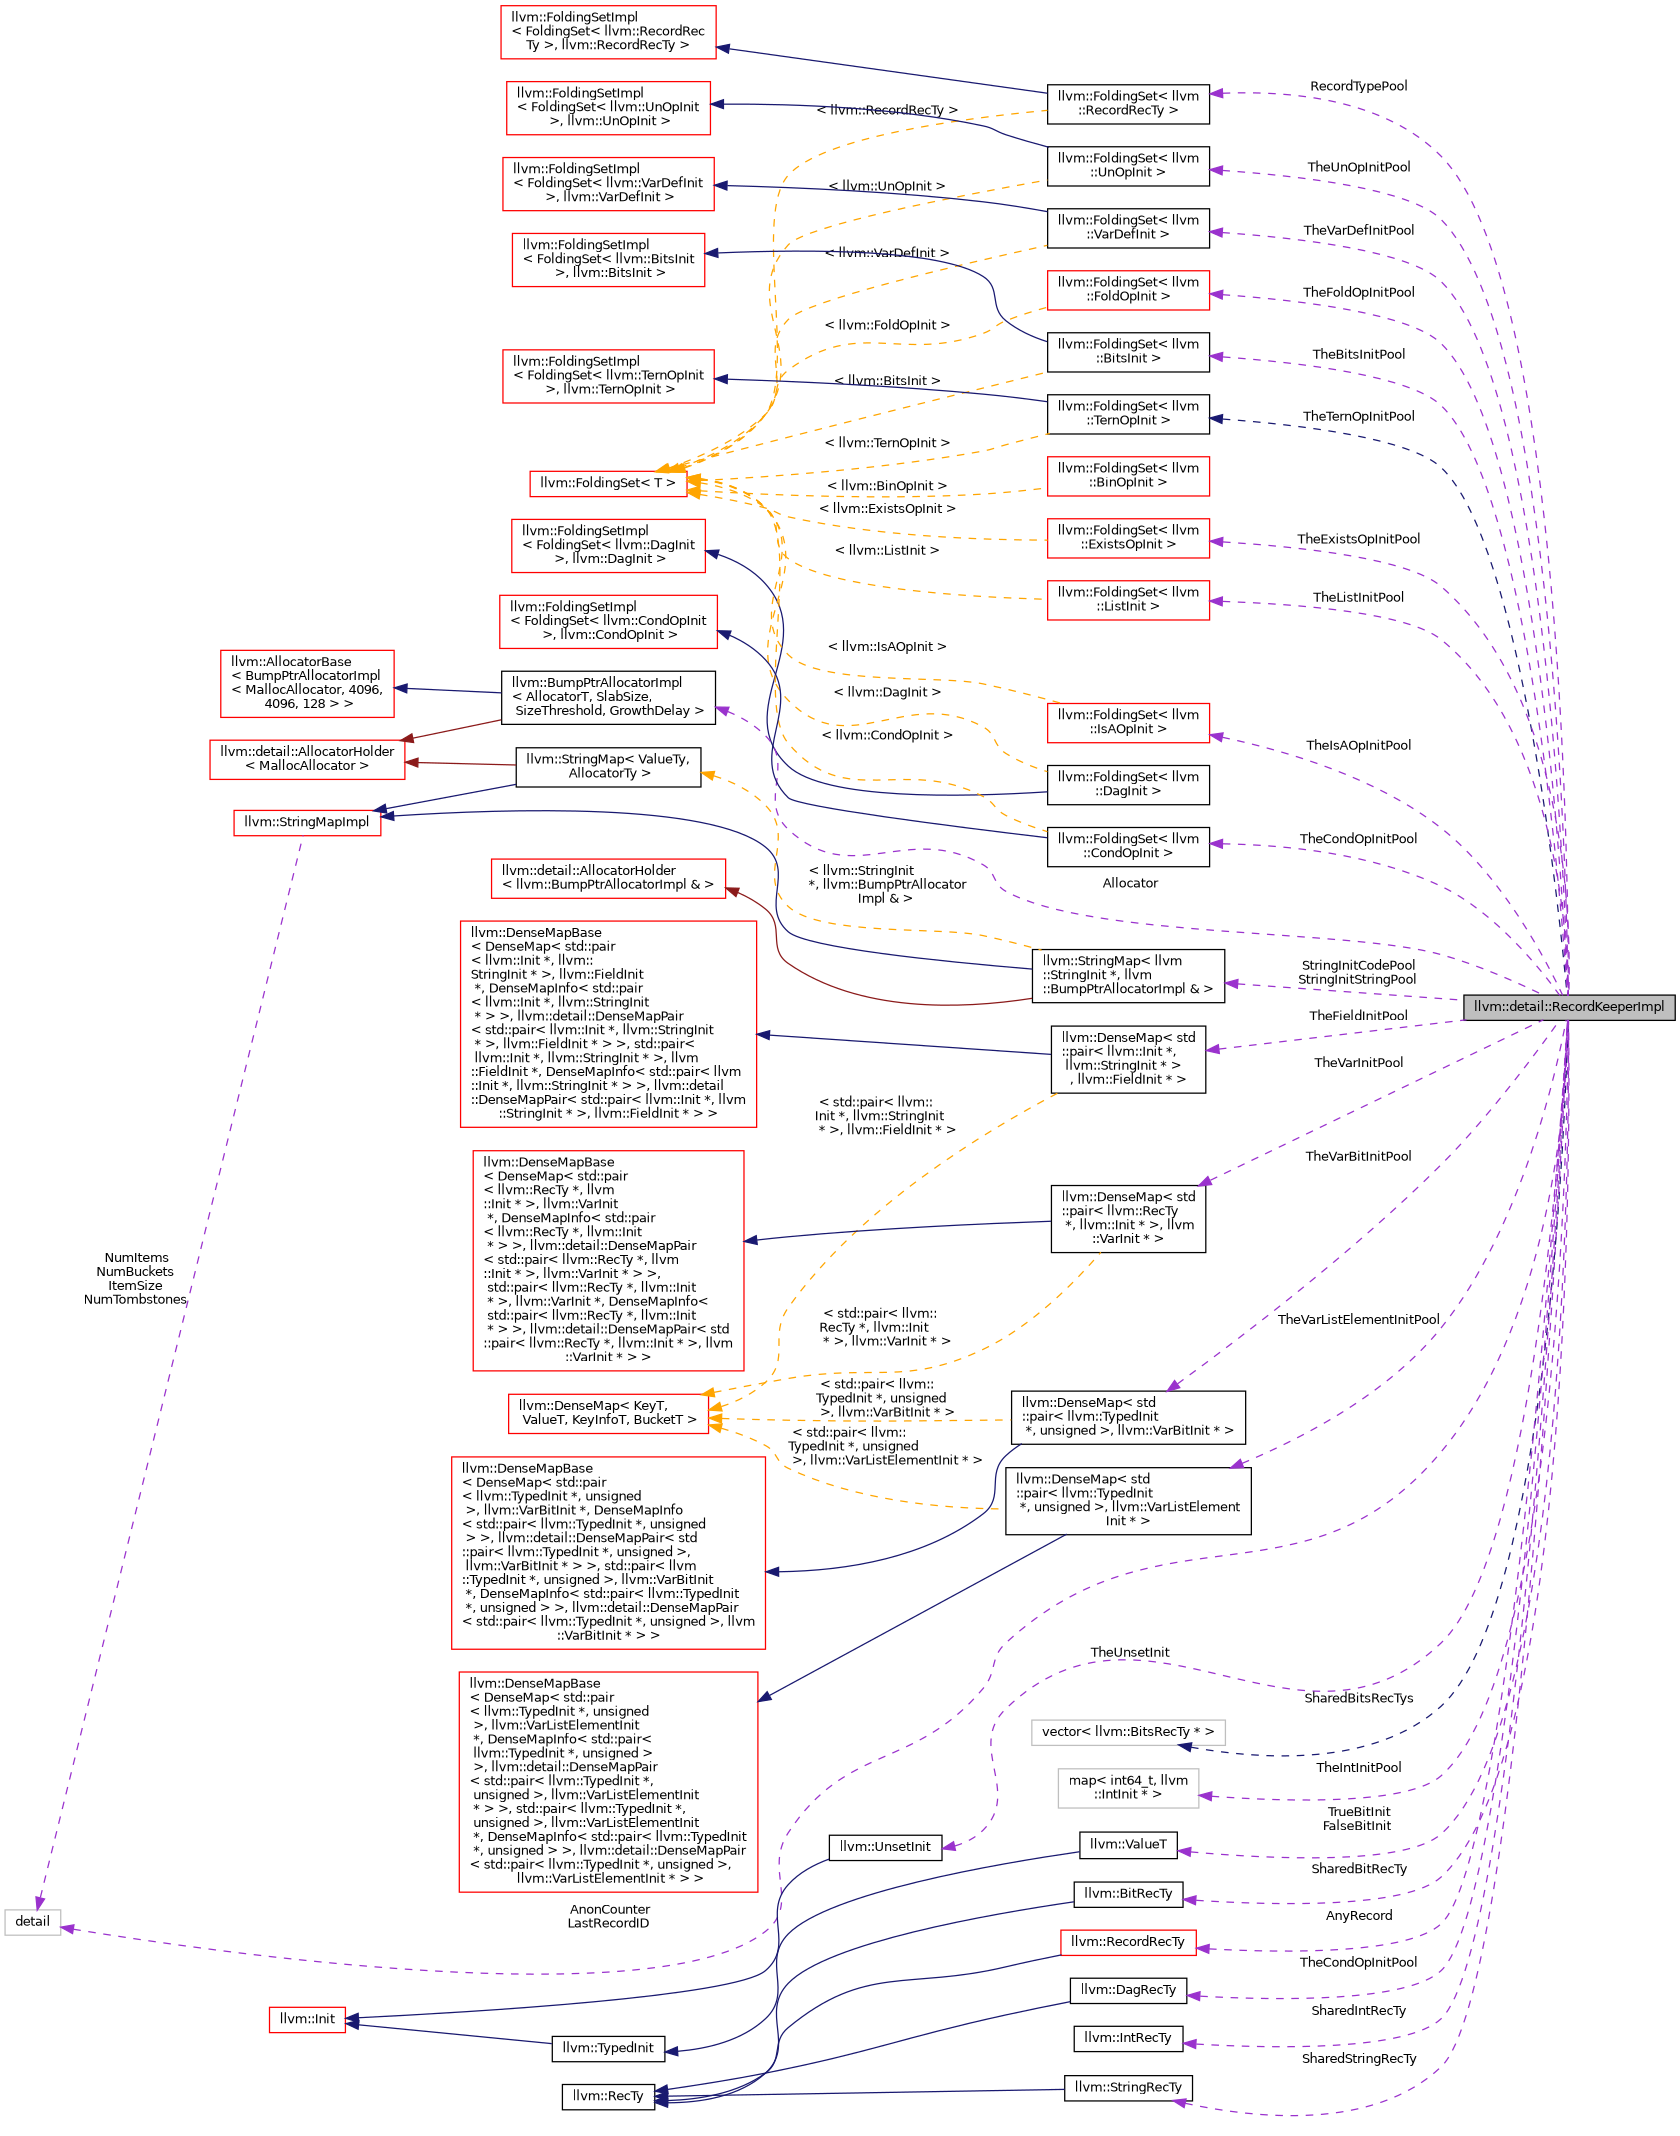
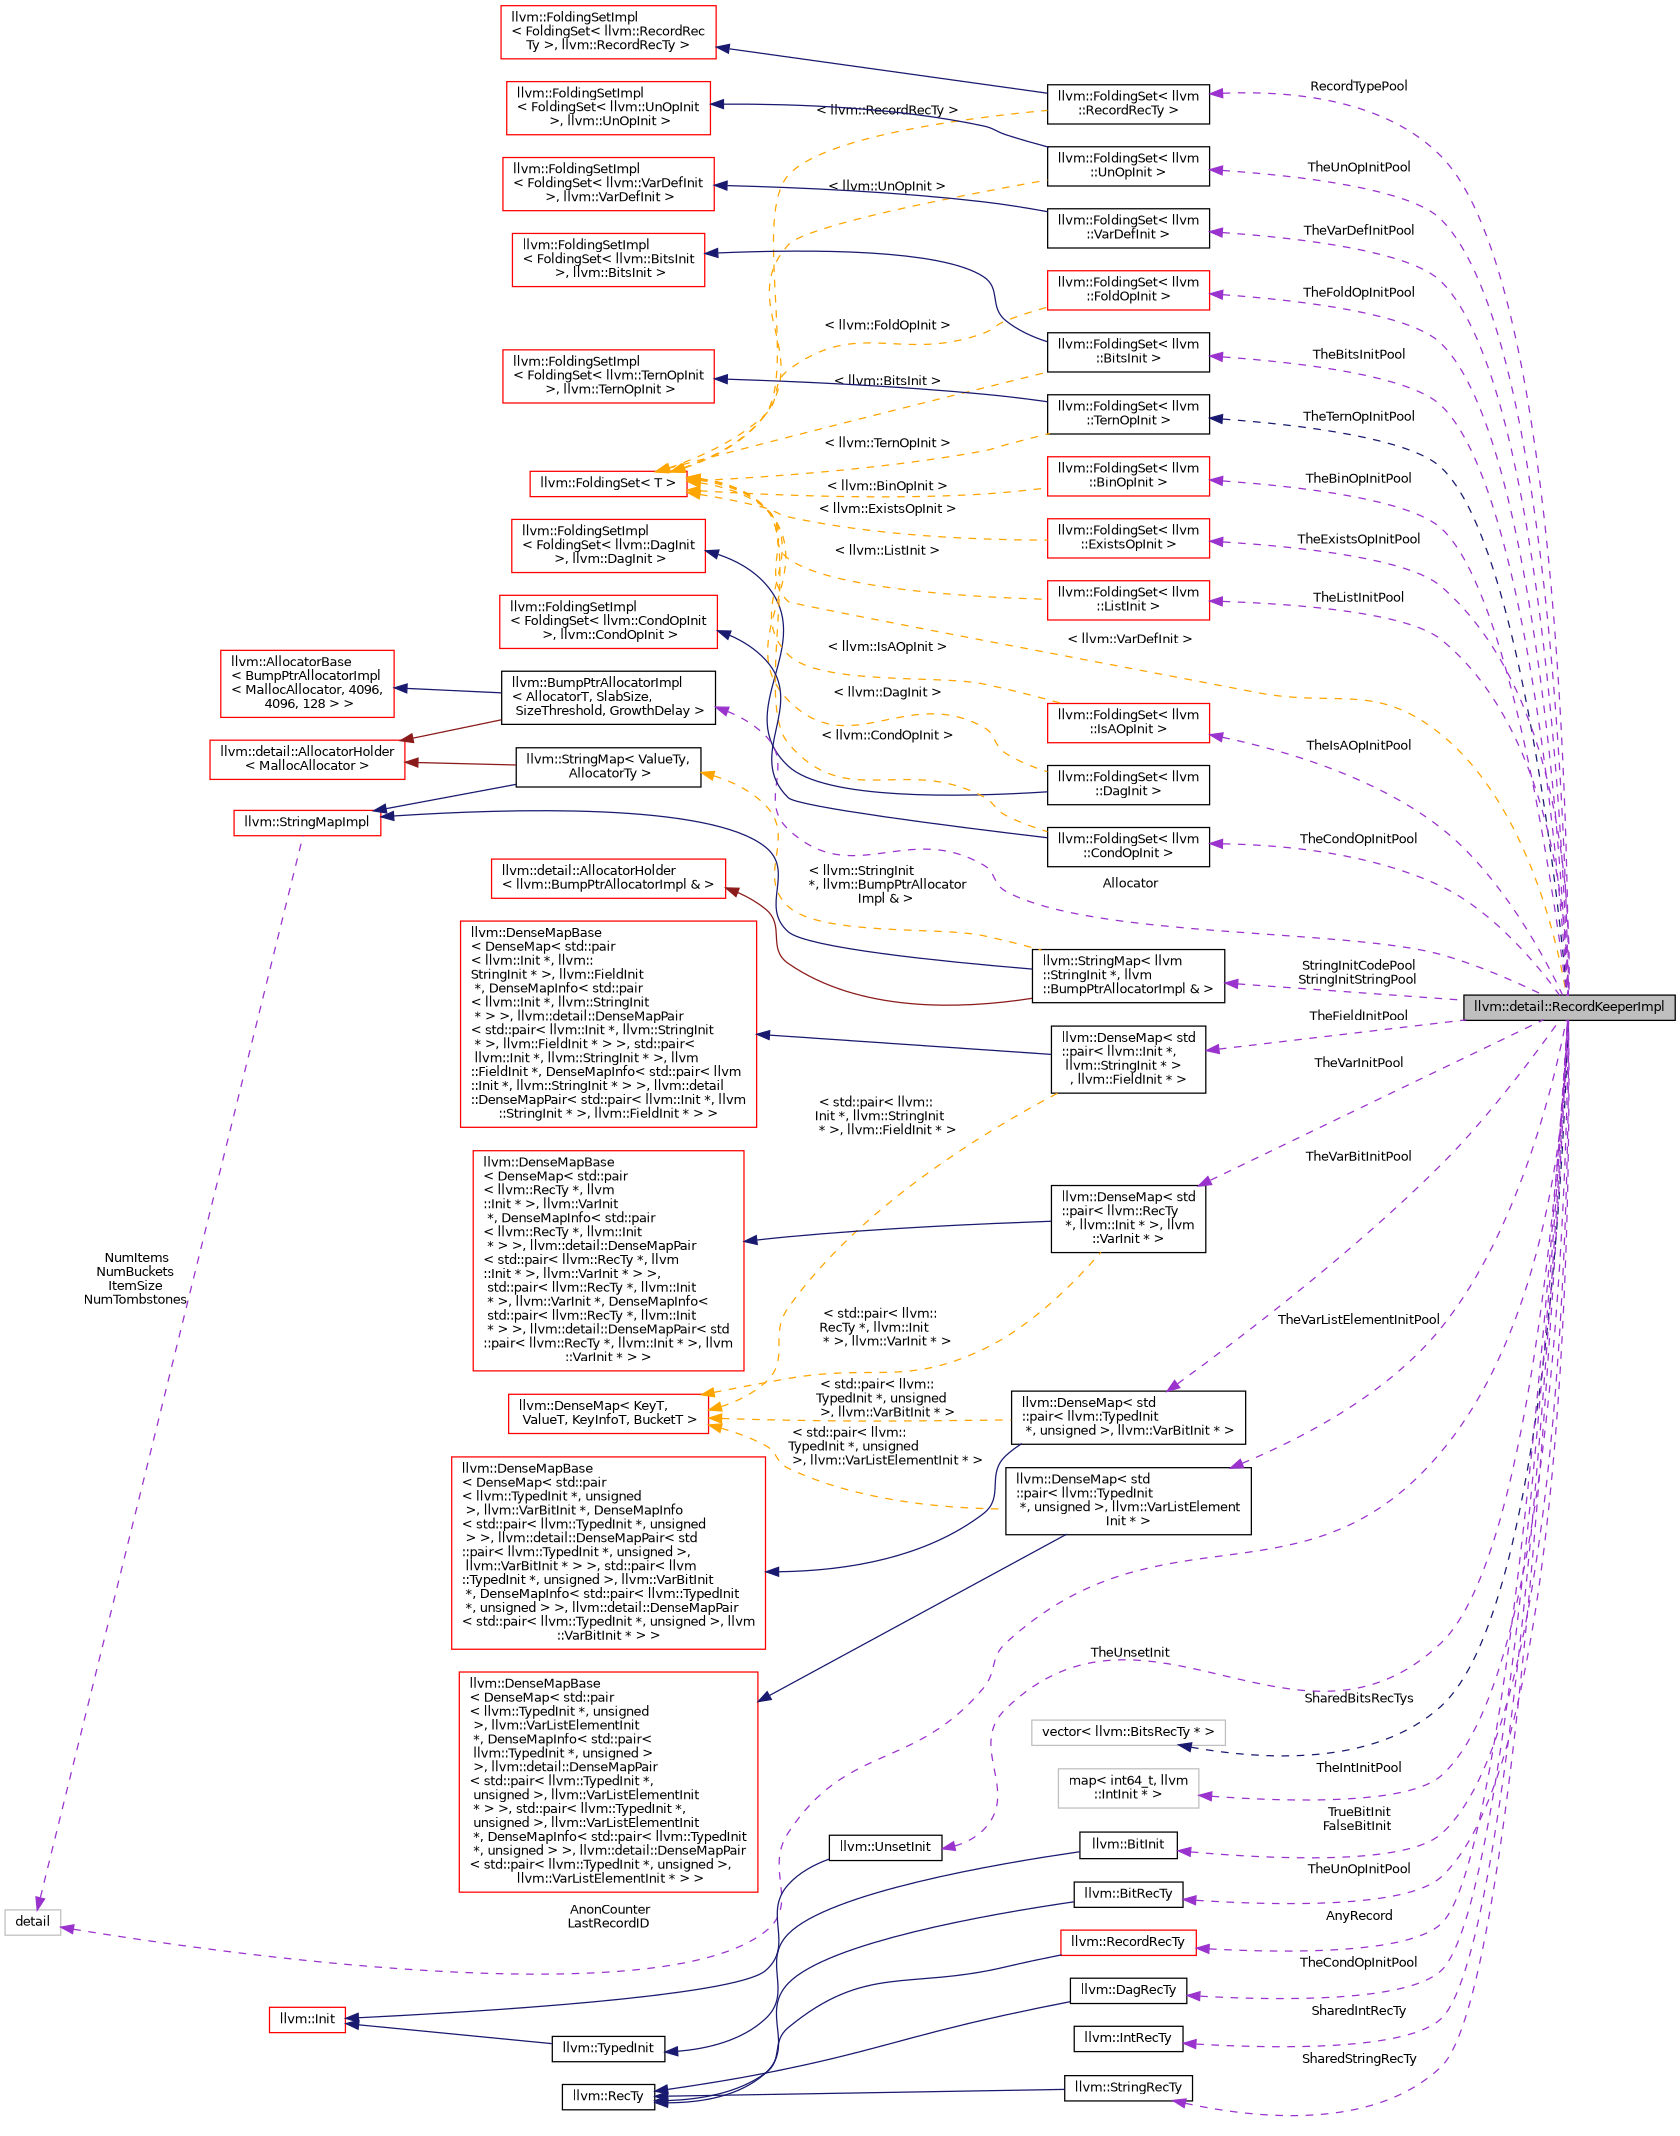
edge "llvm::FoldingSet< llvm ::VarDefInit >" -> "llvm::FoldingSet< T >": now "llvm::detail::RecordKeeperImpl" -> "llvm::FoldingSet< T >"
edge "llvm::detail::RecordKeeperImpl" -> "llvm::FoldingSet< llvm ::BinOpInit >": added, label "TheBinOpInitPool"
node "llvm::ValueT": label "llvm::ValueT" -> "llvm::BitInit"
edge "llvm::detail::RecordKeeperImpl" -> "llvm::BitRecTy": label " SharedBitRecTy" -> " TheUnOpInitPool"
